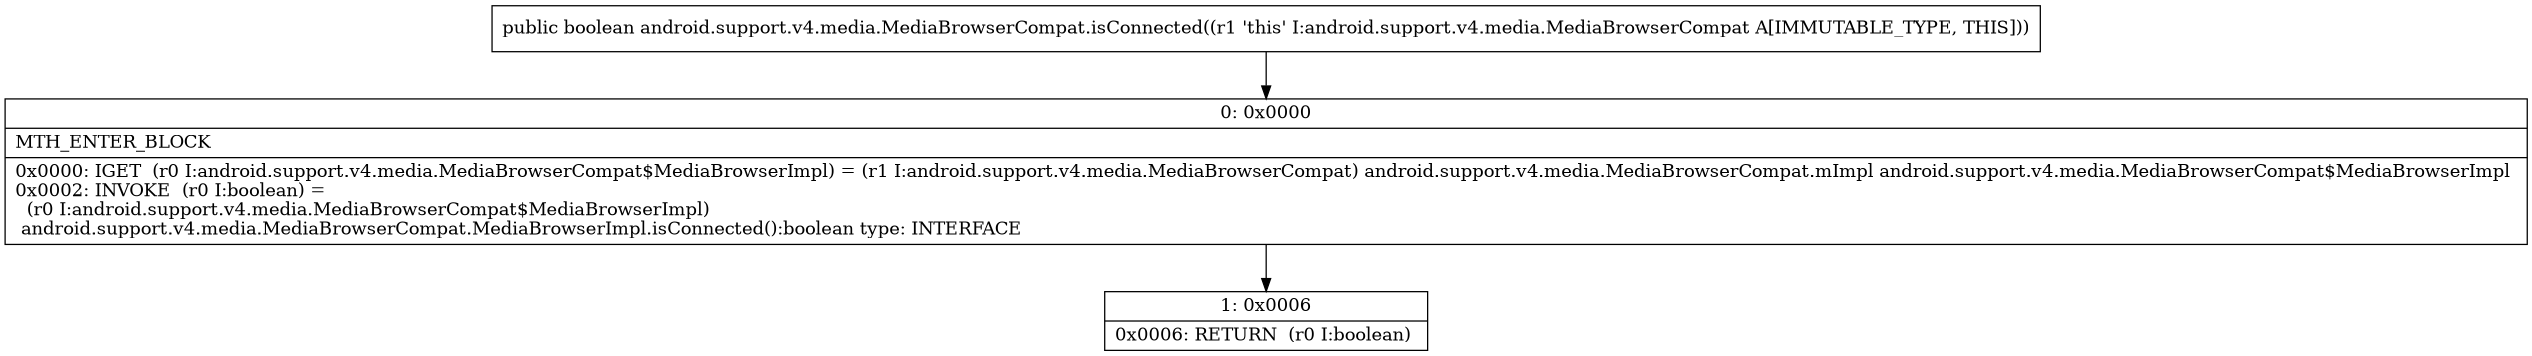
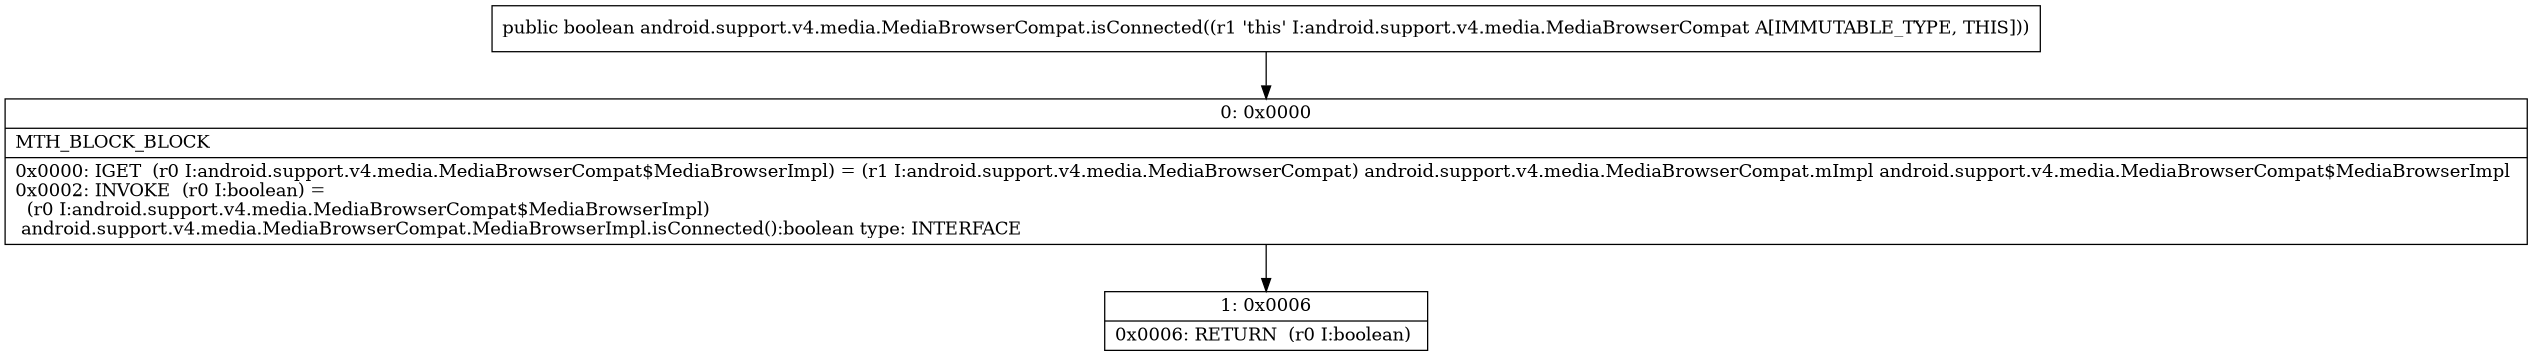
node "0: 0x0000": text "MTH_ENTER_BLOCK" -> "MTH_BLOCK_BLOCK"
